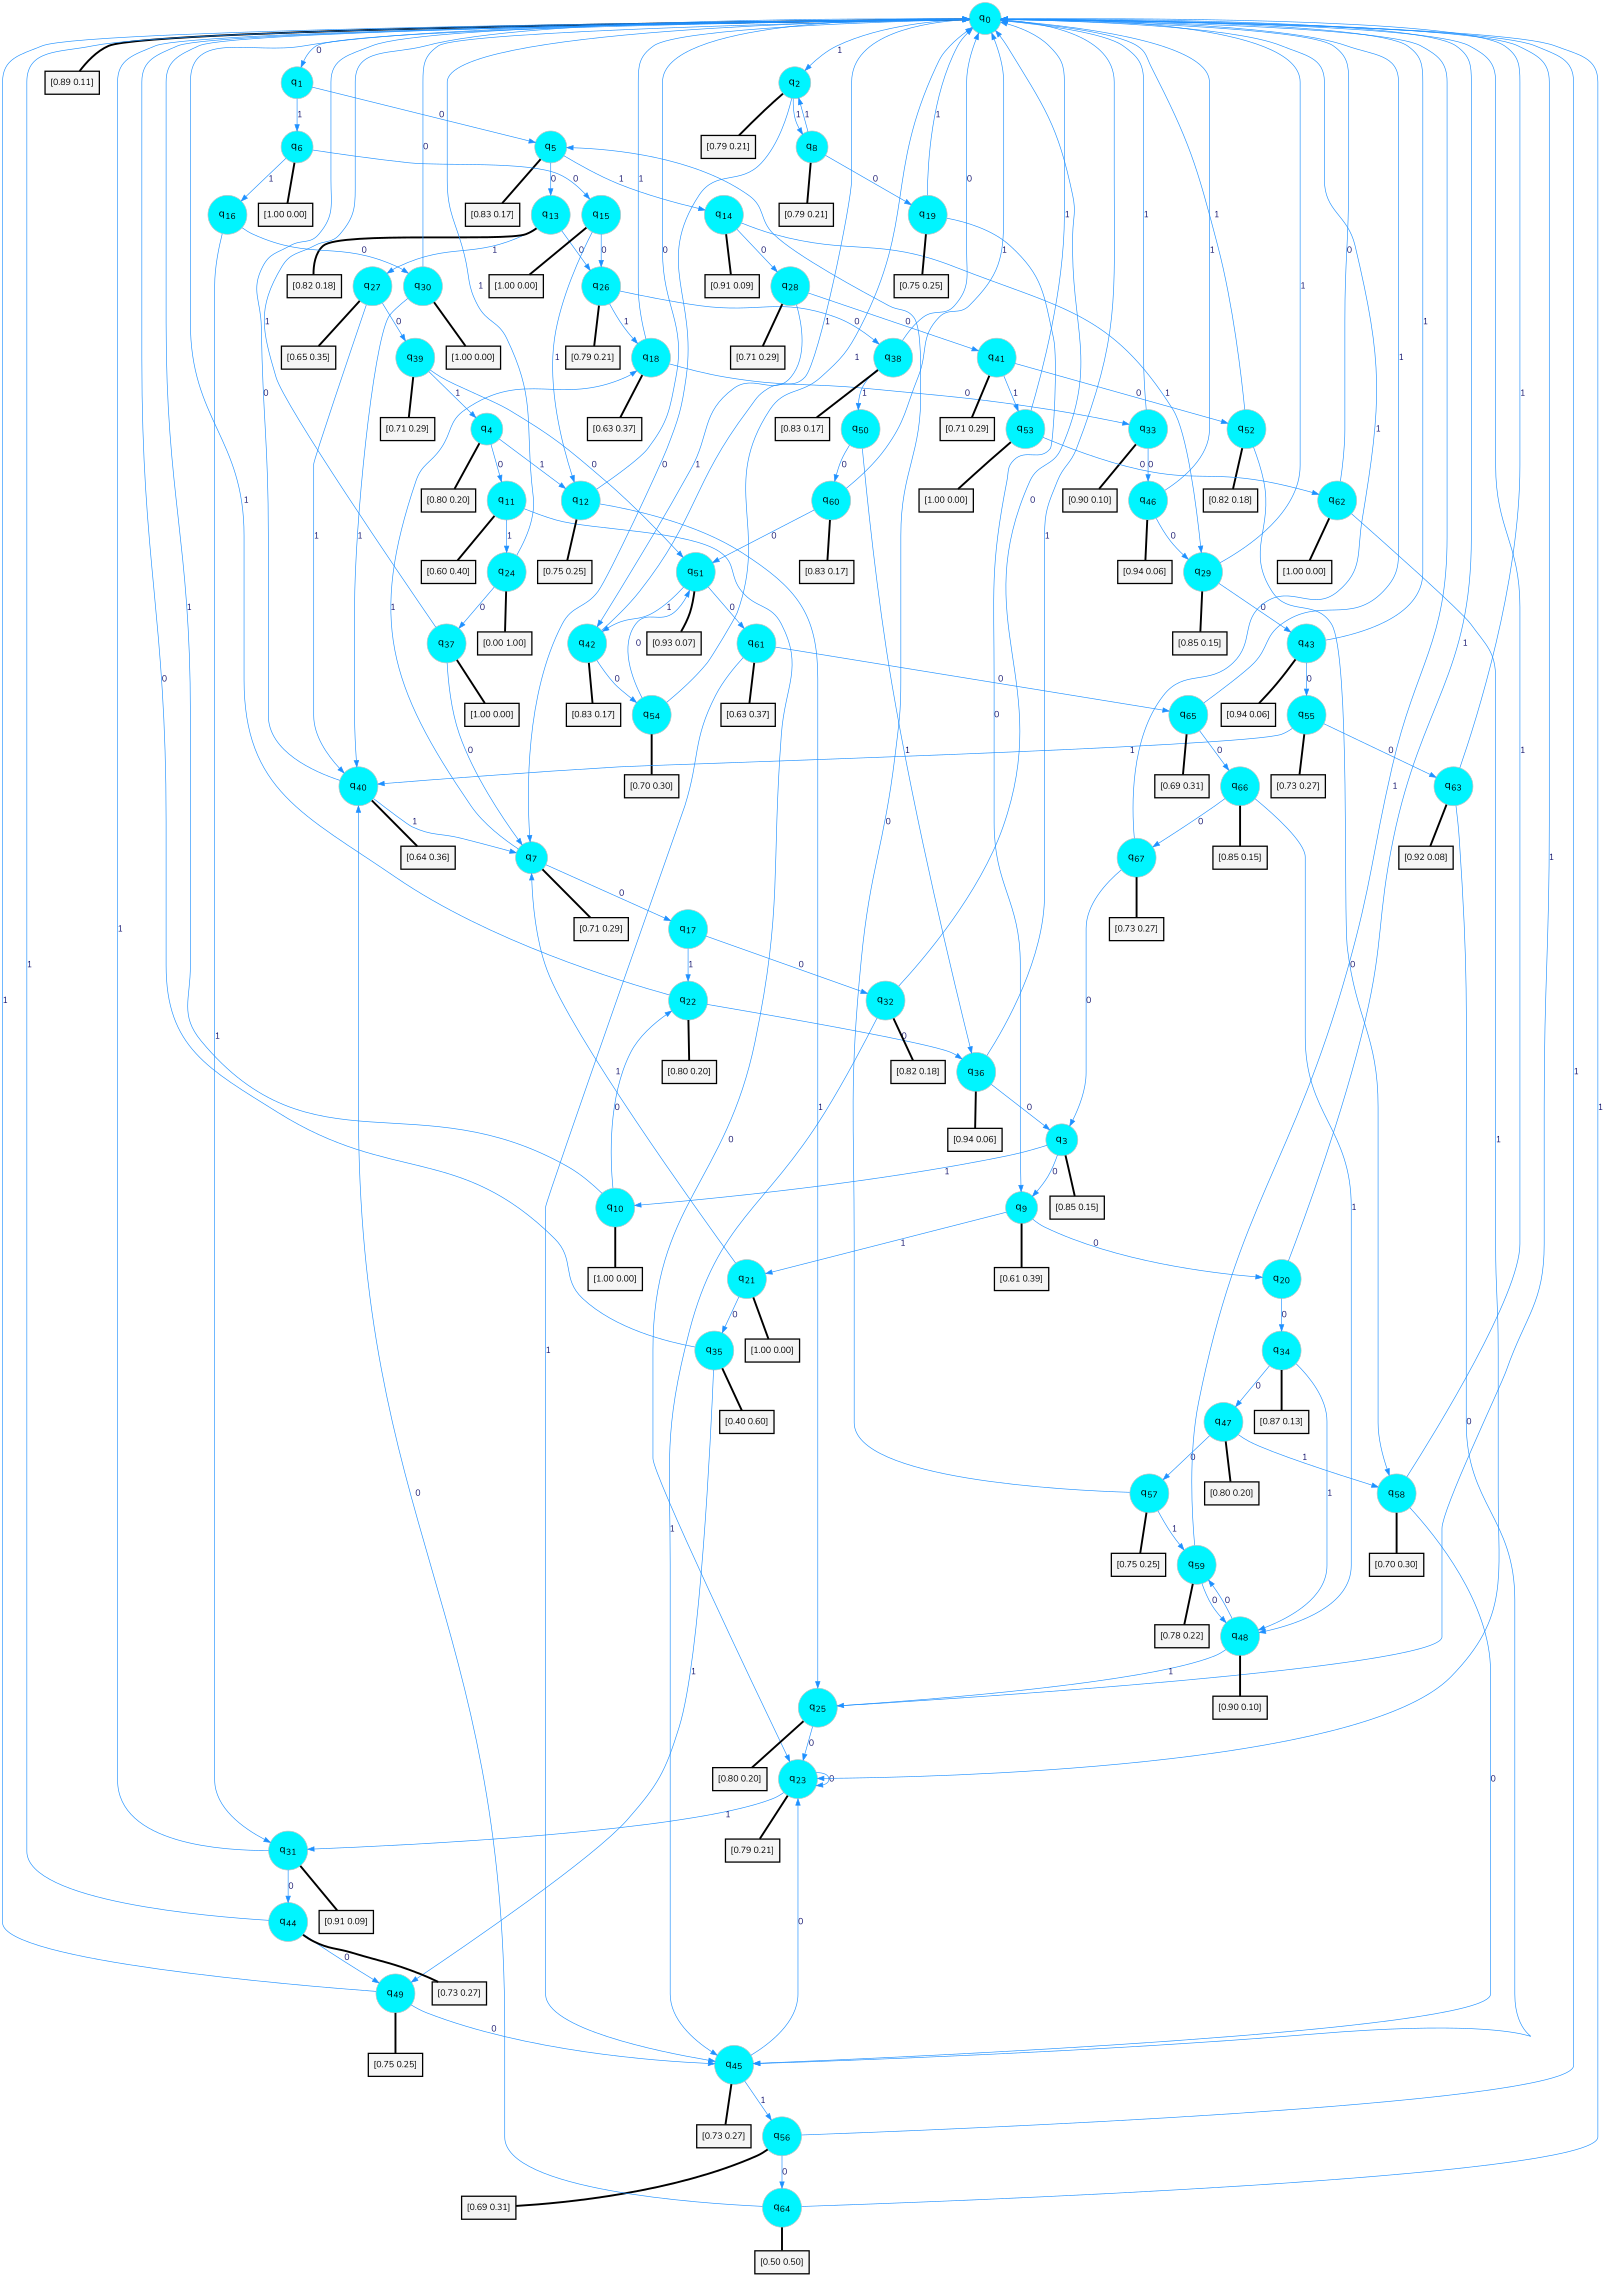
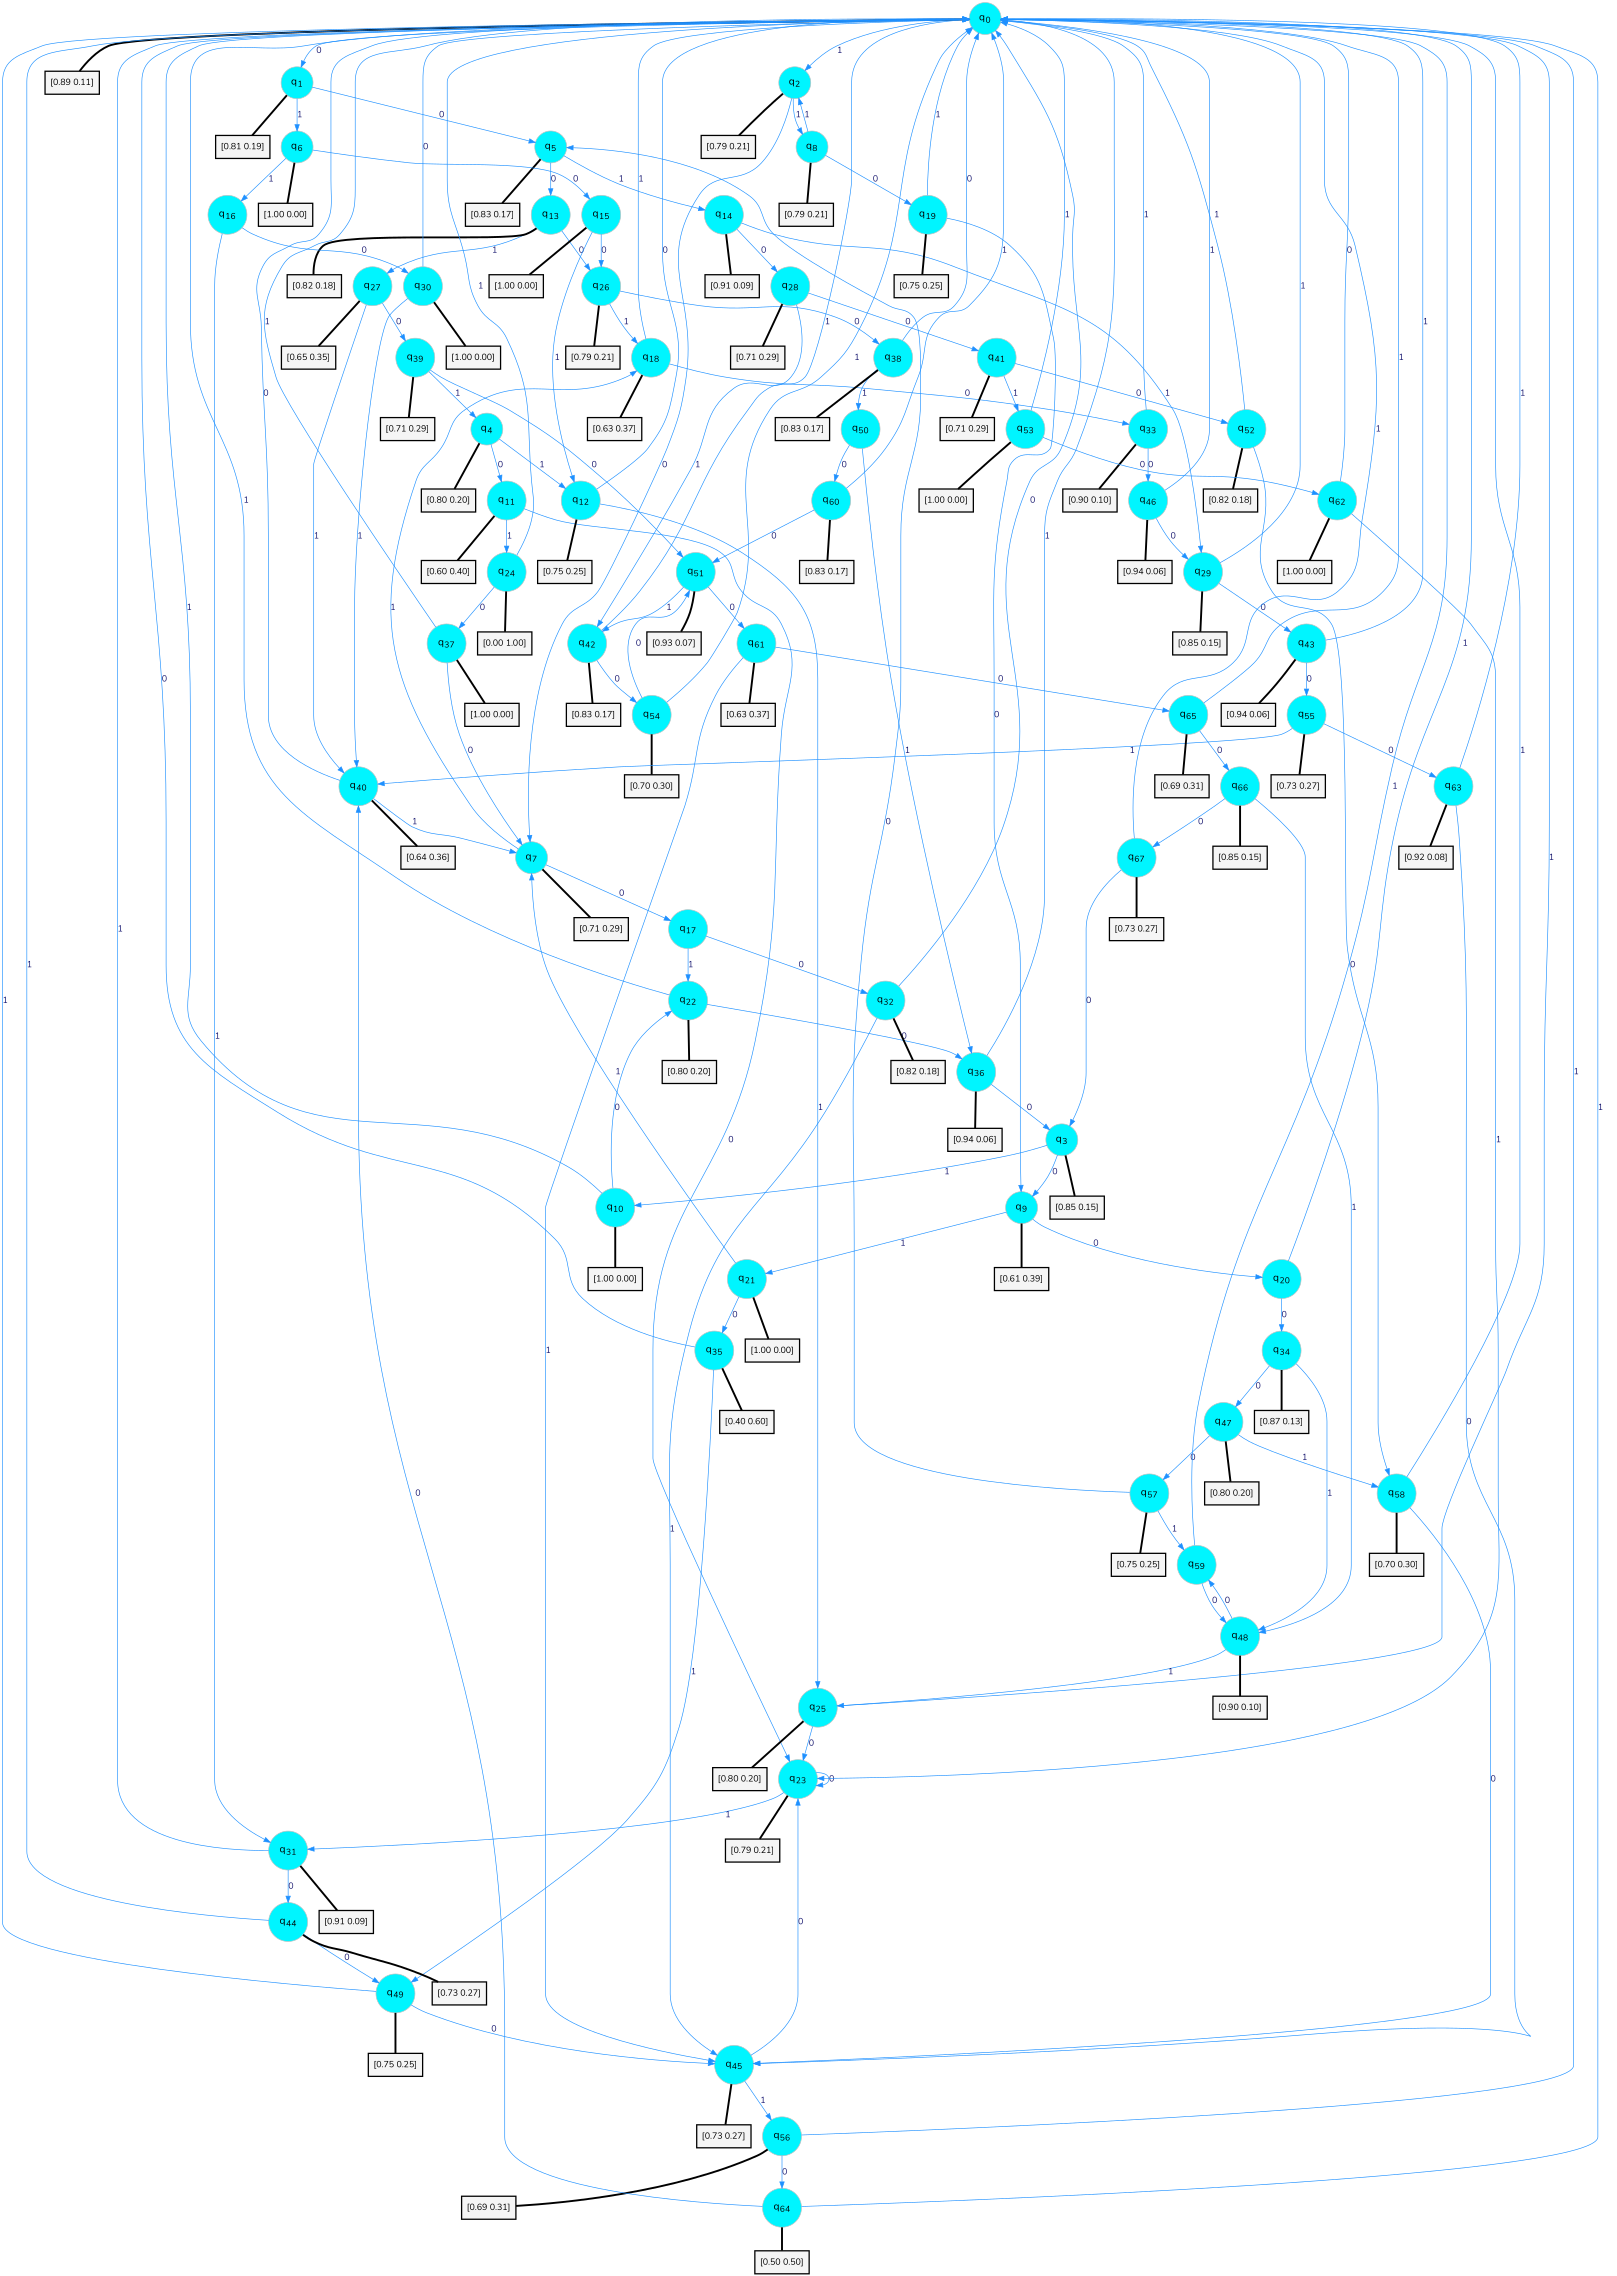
node "[0.81 0.19]": added
node "[0.78 0.22]": removed
